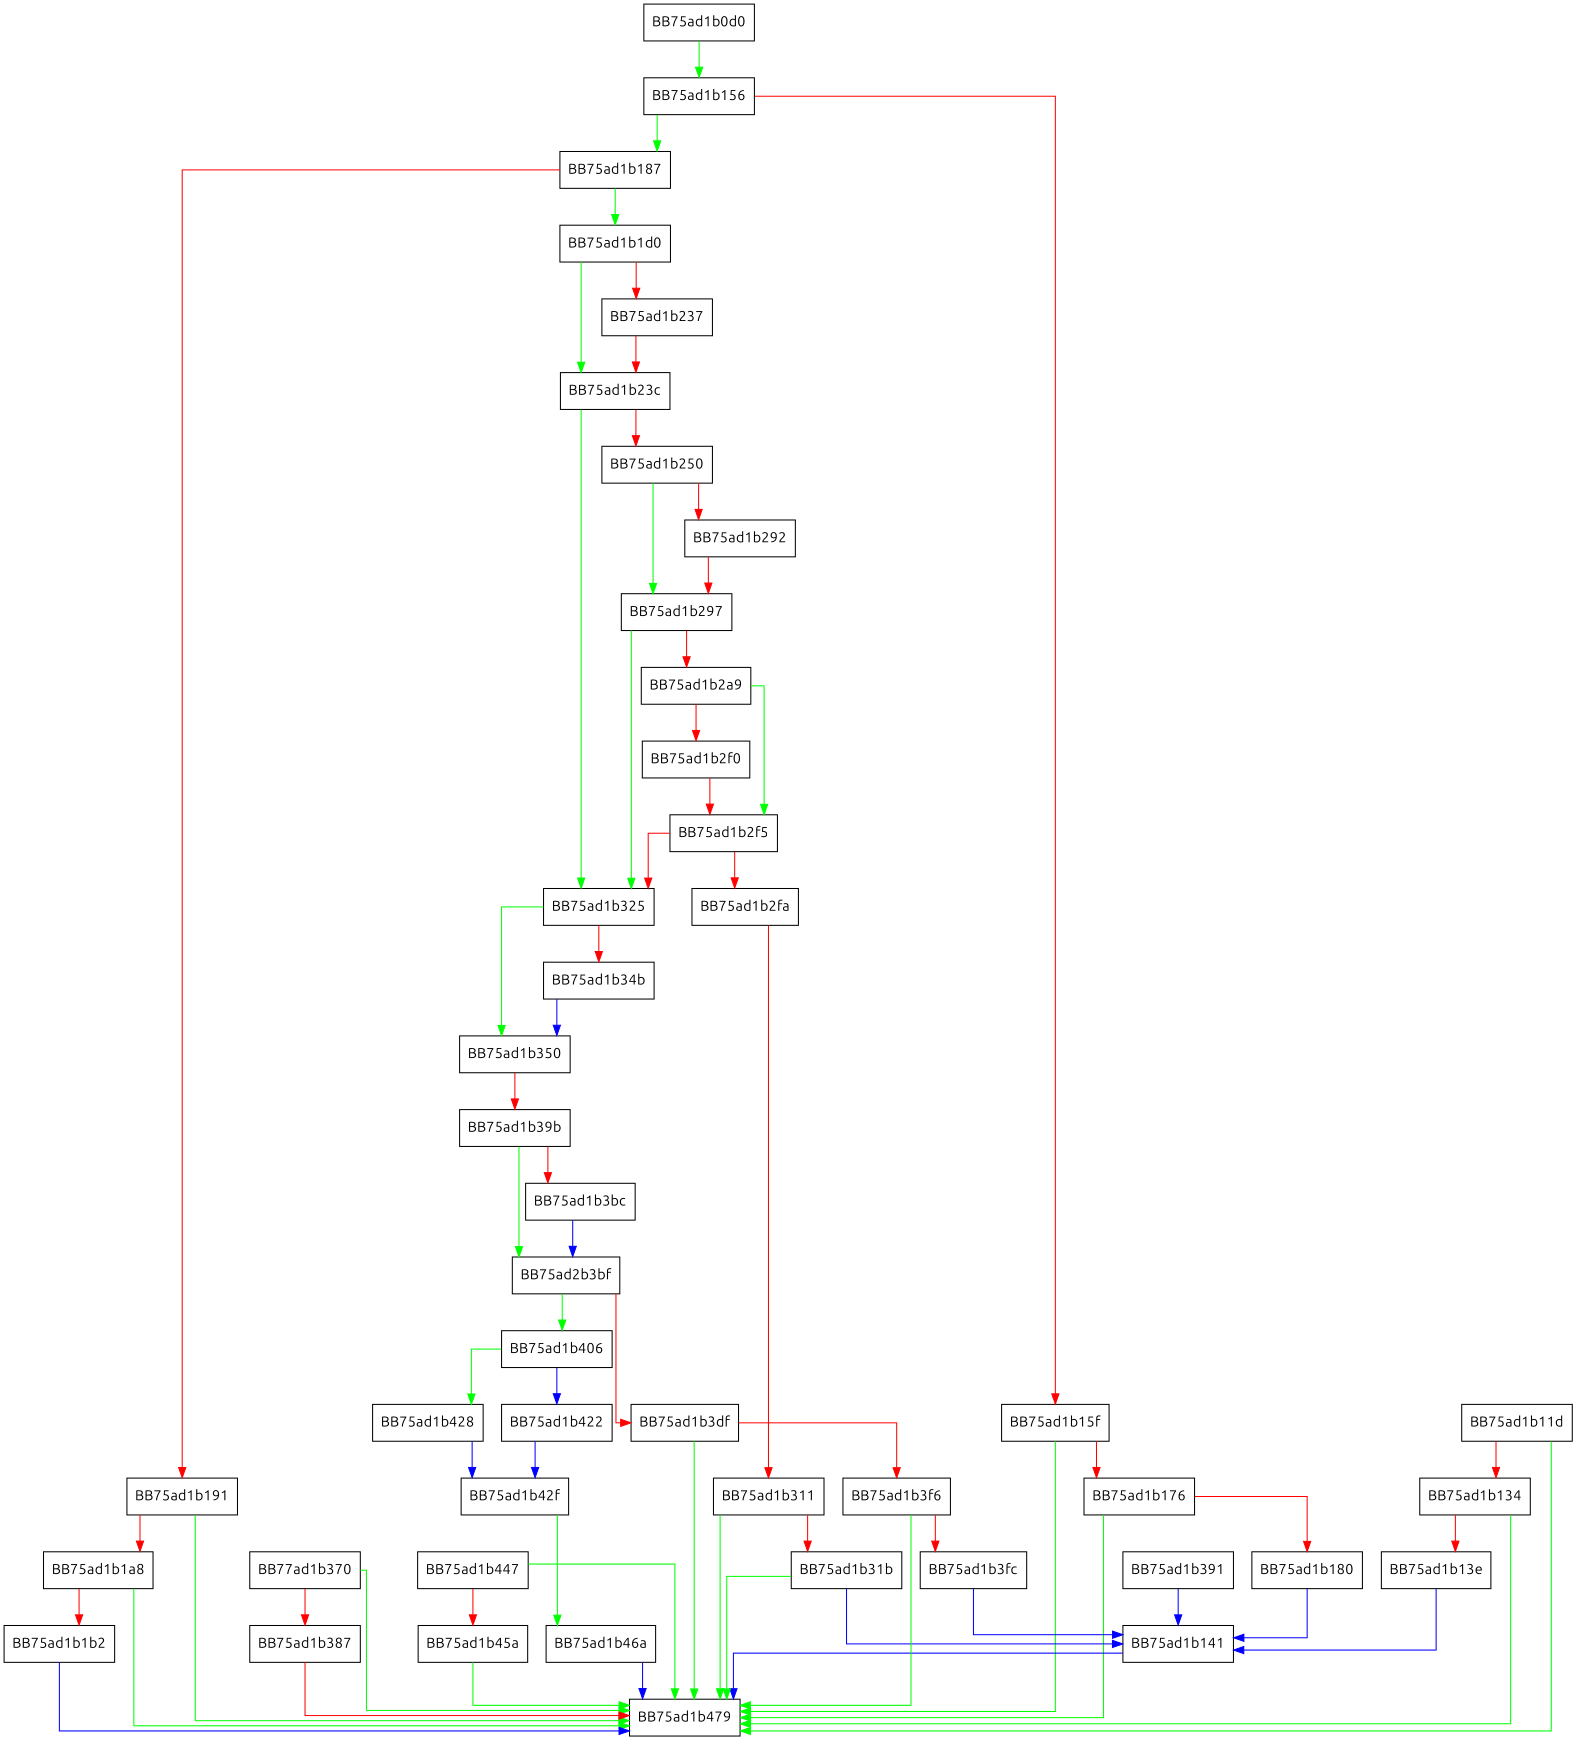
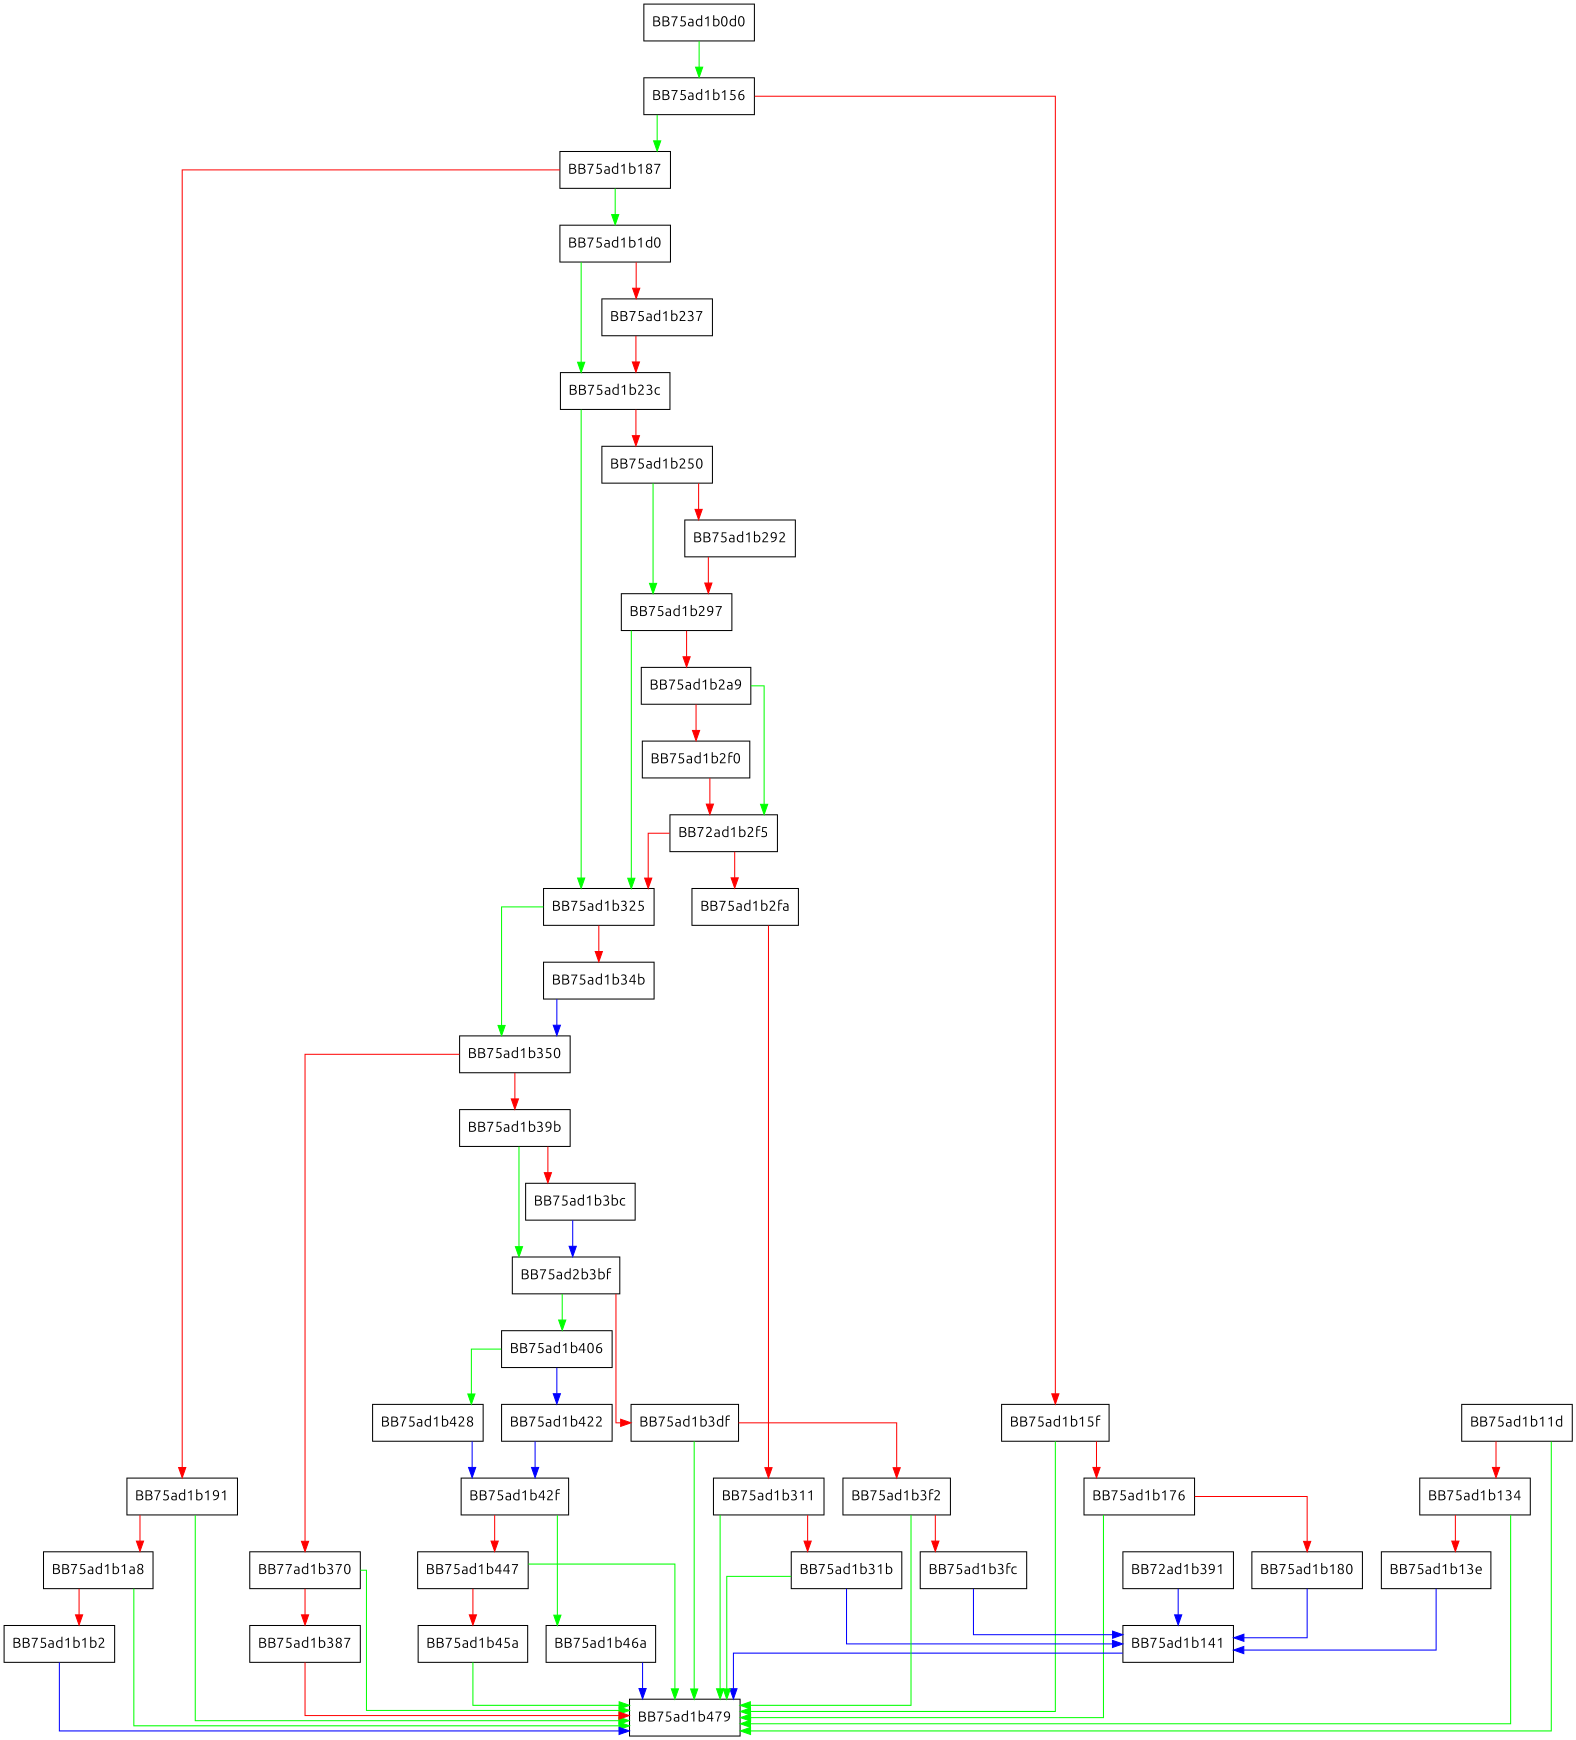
node "BB75ad1b2f5": label "BB75ad1b2f5" -> "BB72ad1b2f5"
edge "BB75ad1b350" -> "BB77ad1b370": added
node "BB75ad1b3f6": label "BB75ad1b3f6" -> "BB75ad1b3f2"
edge "BB75ad1b42f" -> "BB75ad1b447": added
node "BB75ad1b391": label "BB75ad1b391" -> "BB72ad1b391"
